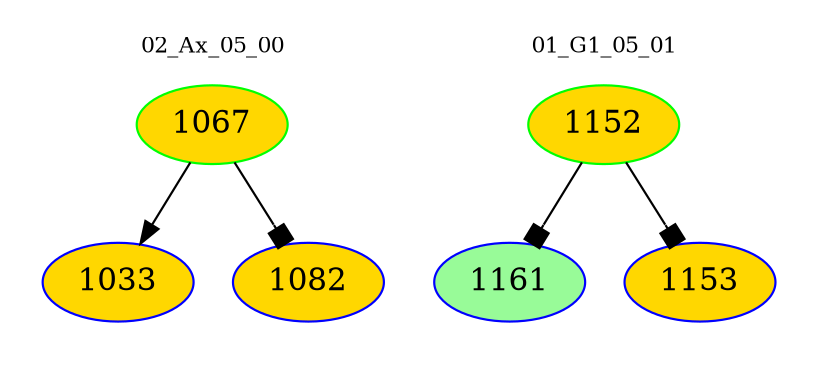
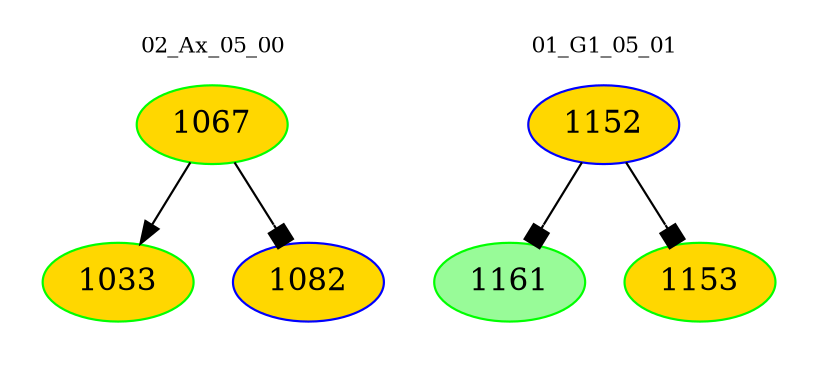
node "1152": color green -> blue
node "1033": color blue -> green
node "1161": color blue -> green
node "1153": color blue -> green
